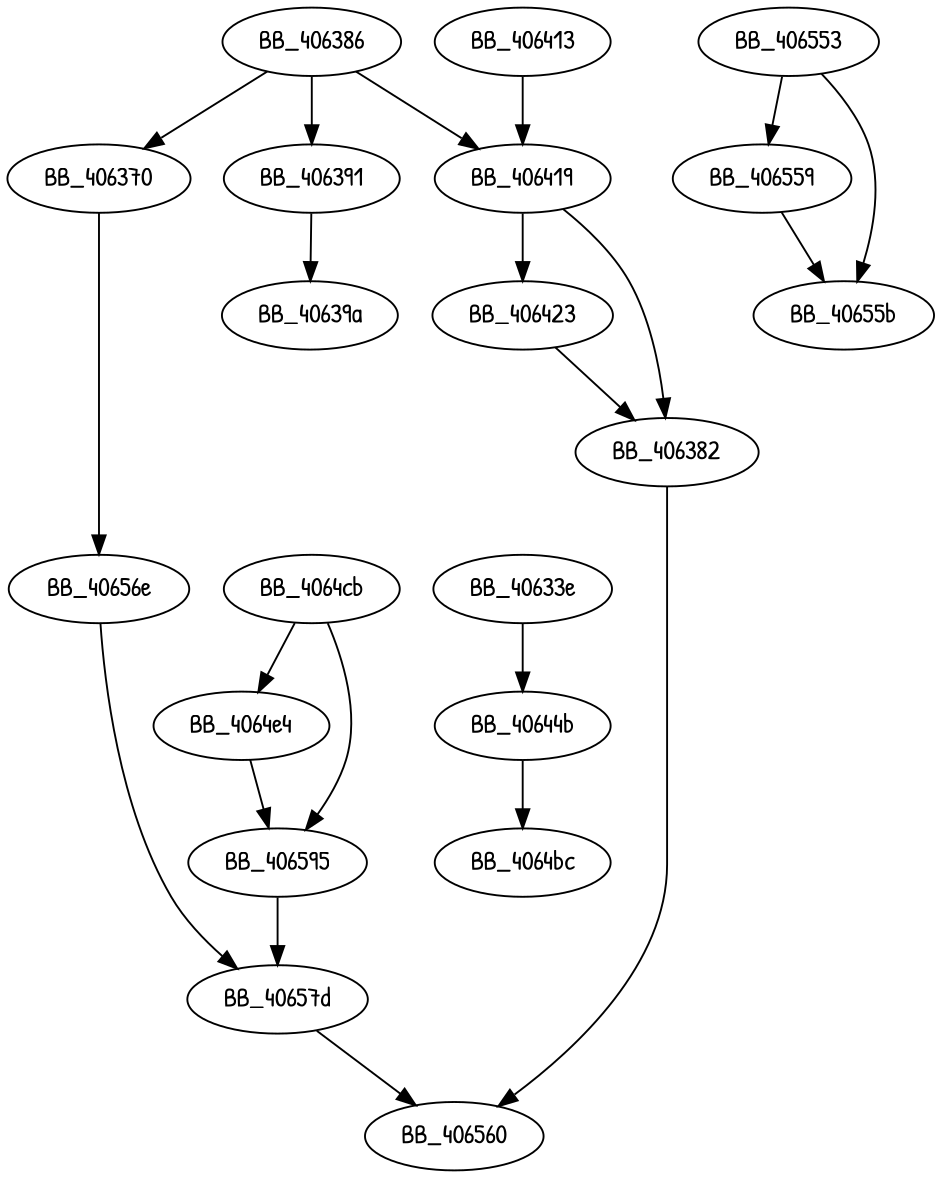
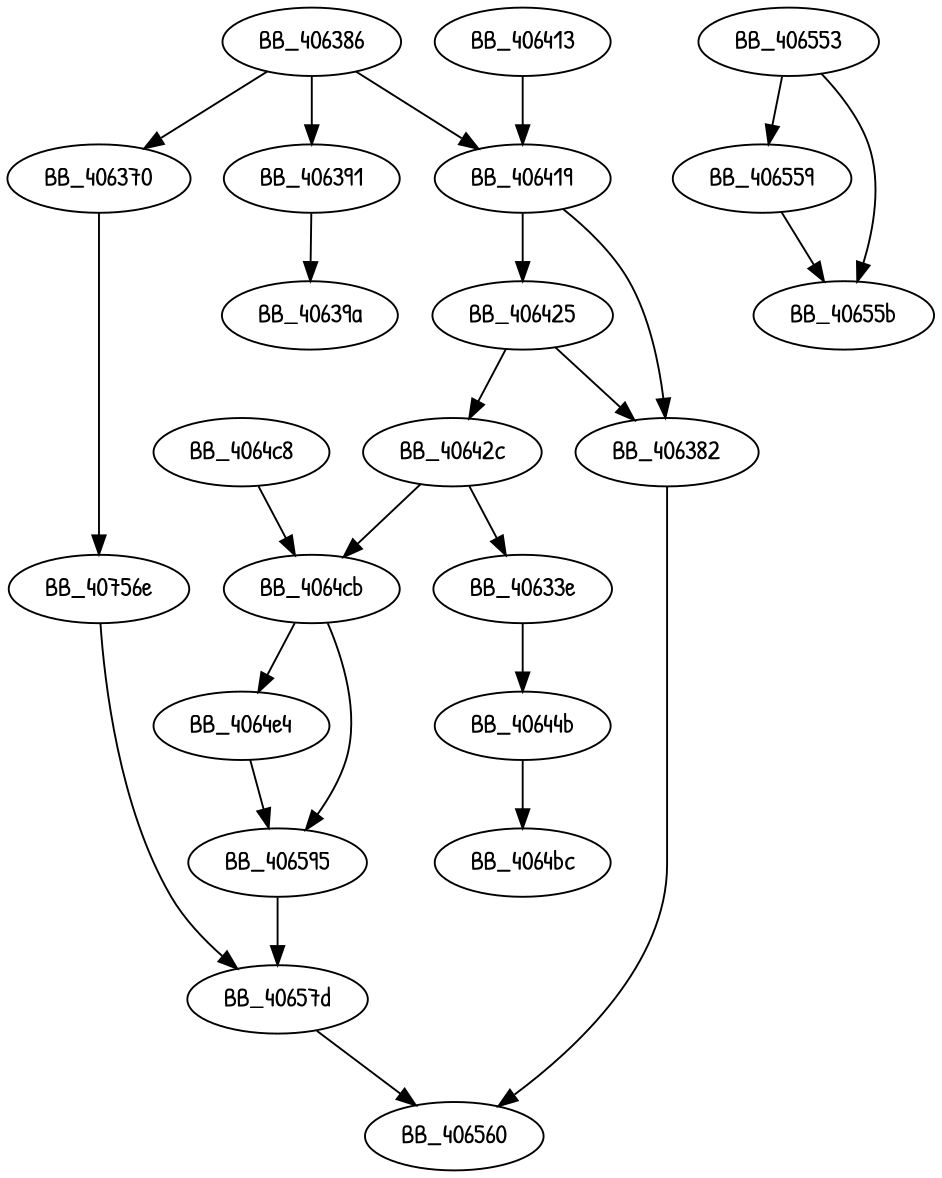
node "BB_406423": label "BB_406423" -> "BB_406425"
node "BB_4064c8": added
node "BB_40642c": added
node "BB_40656e": label "BB_40656e" -> "BB_40756e"
